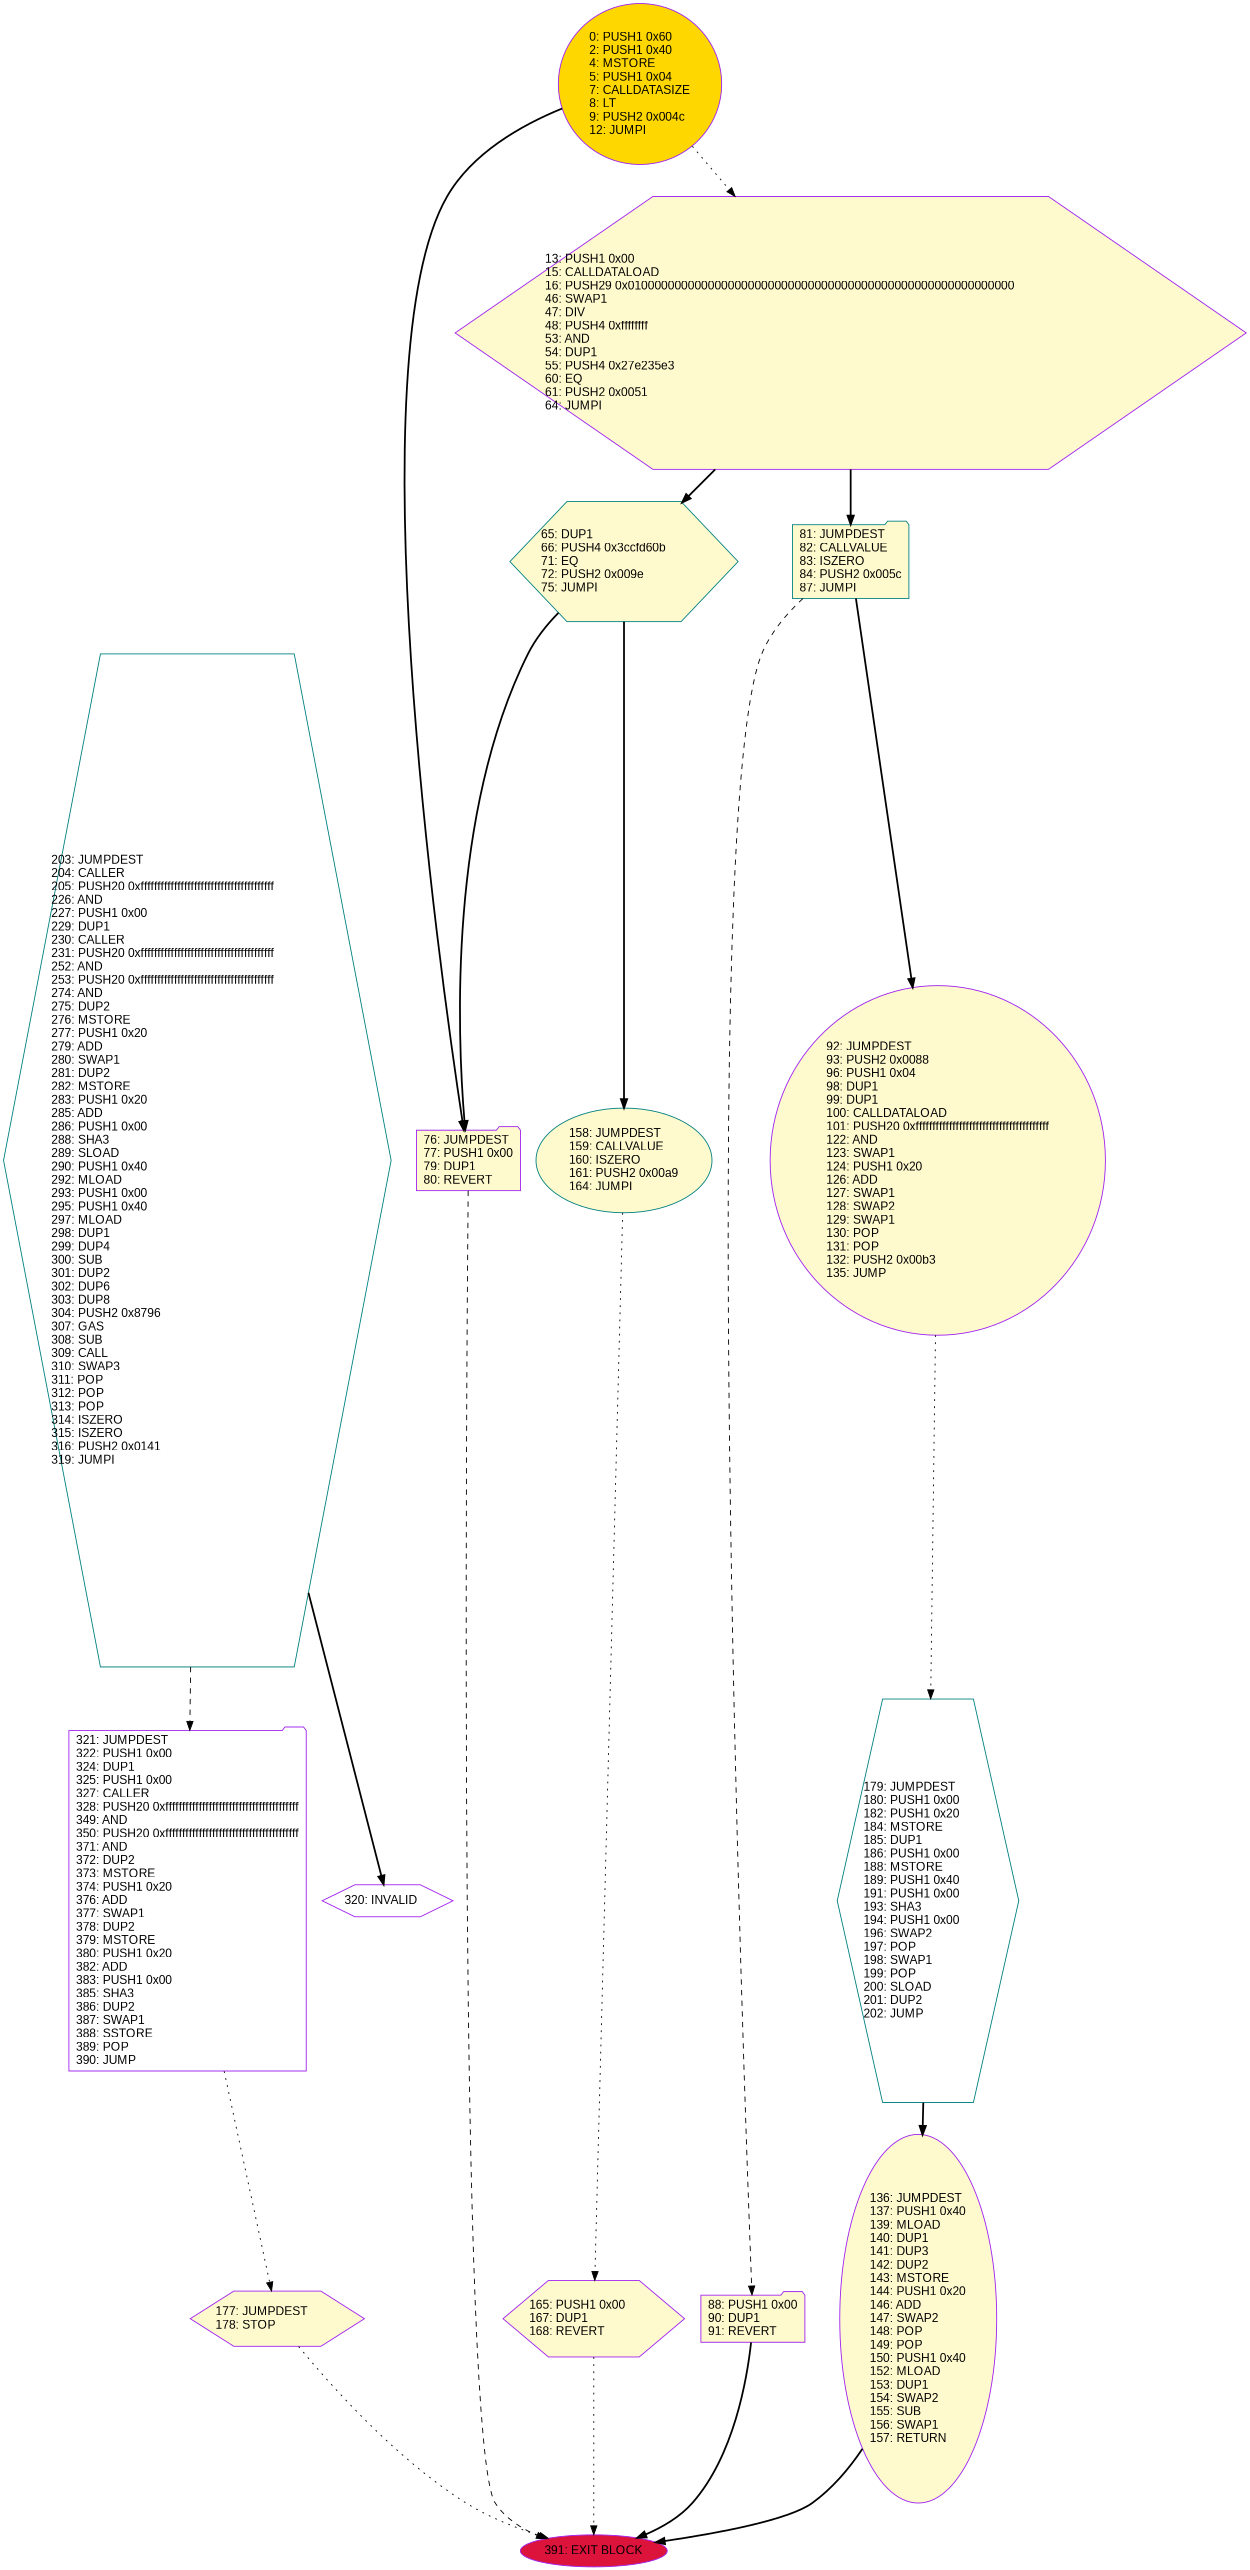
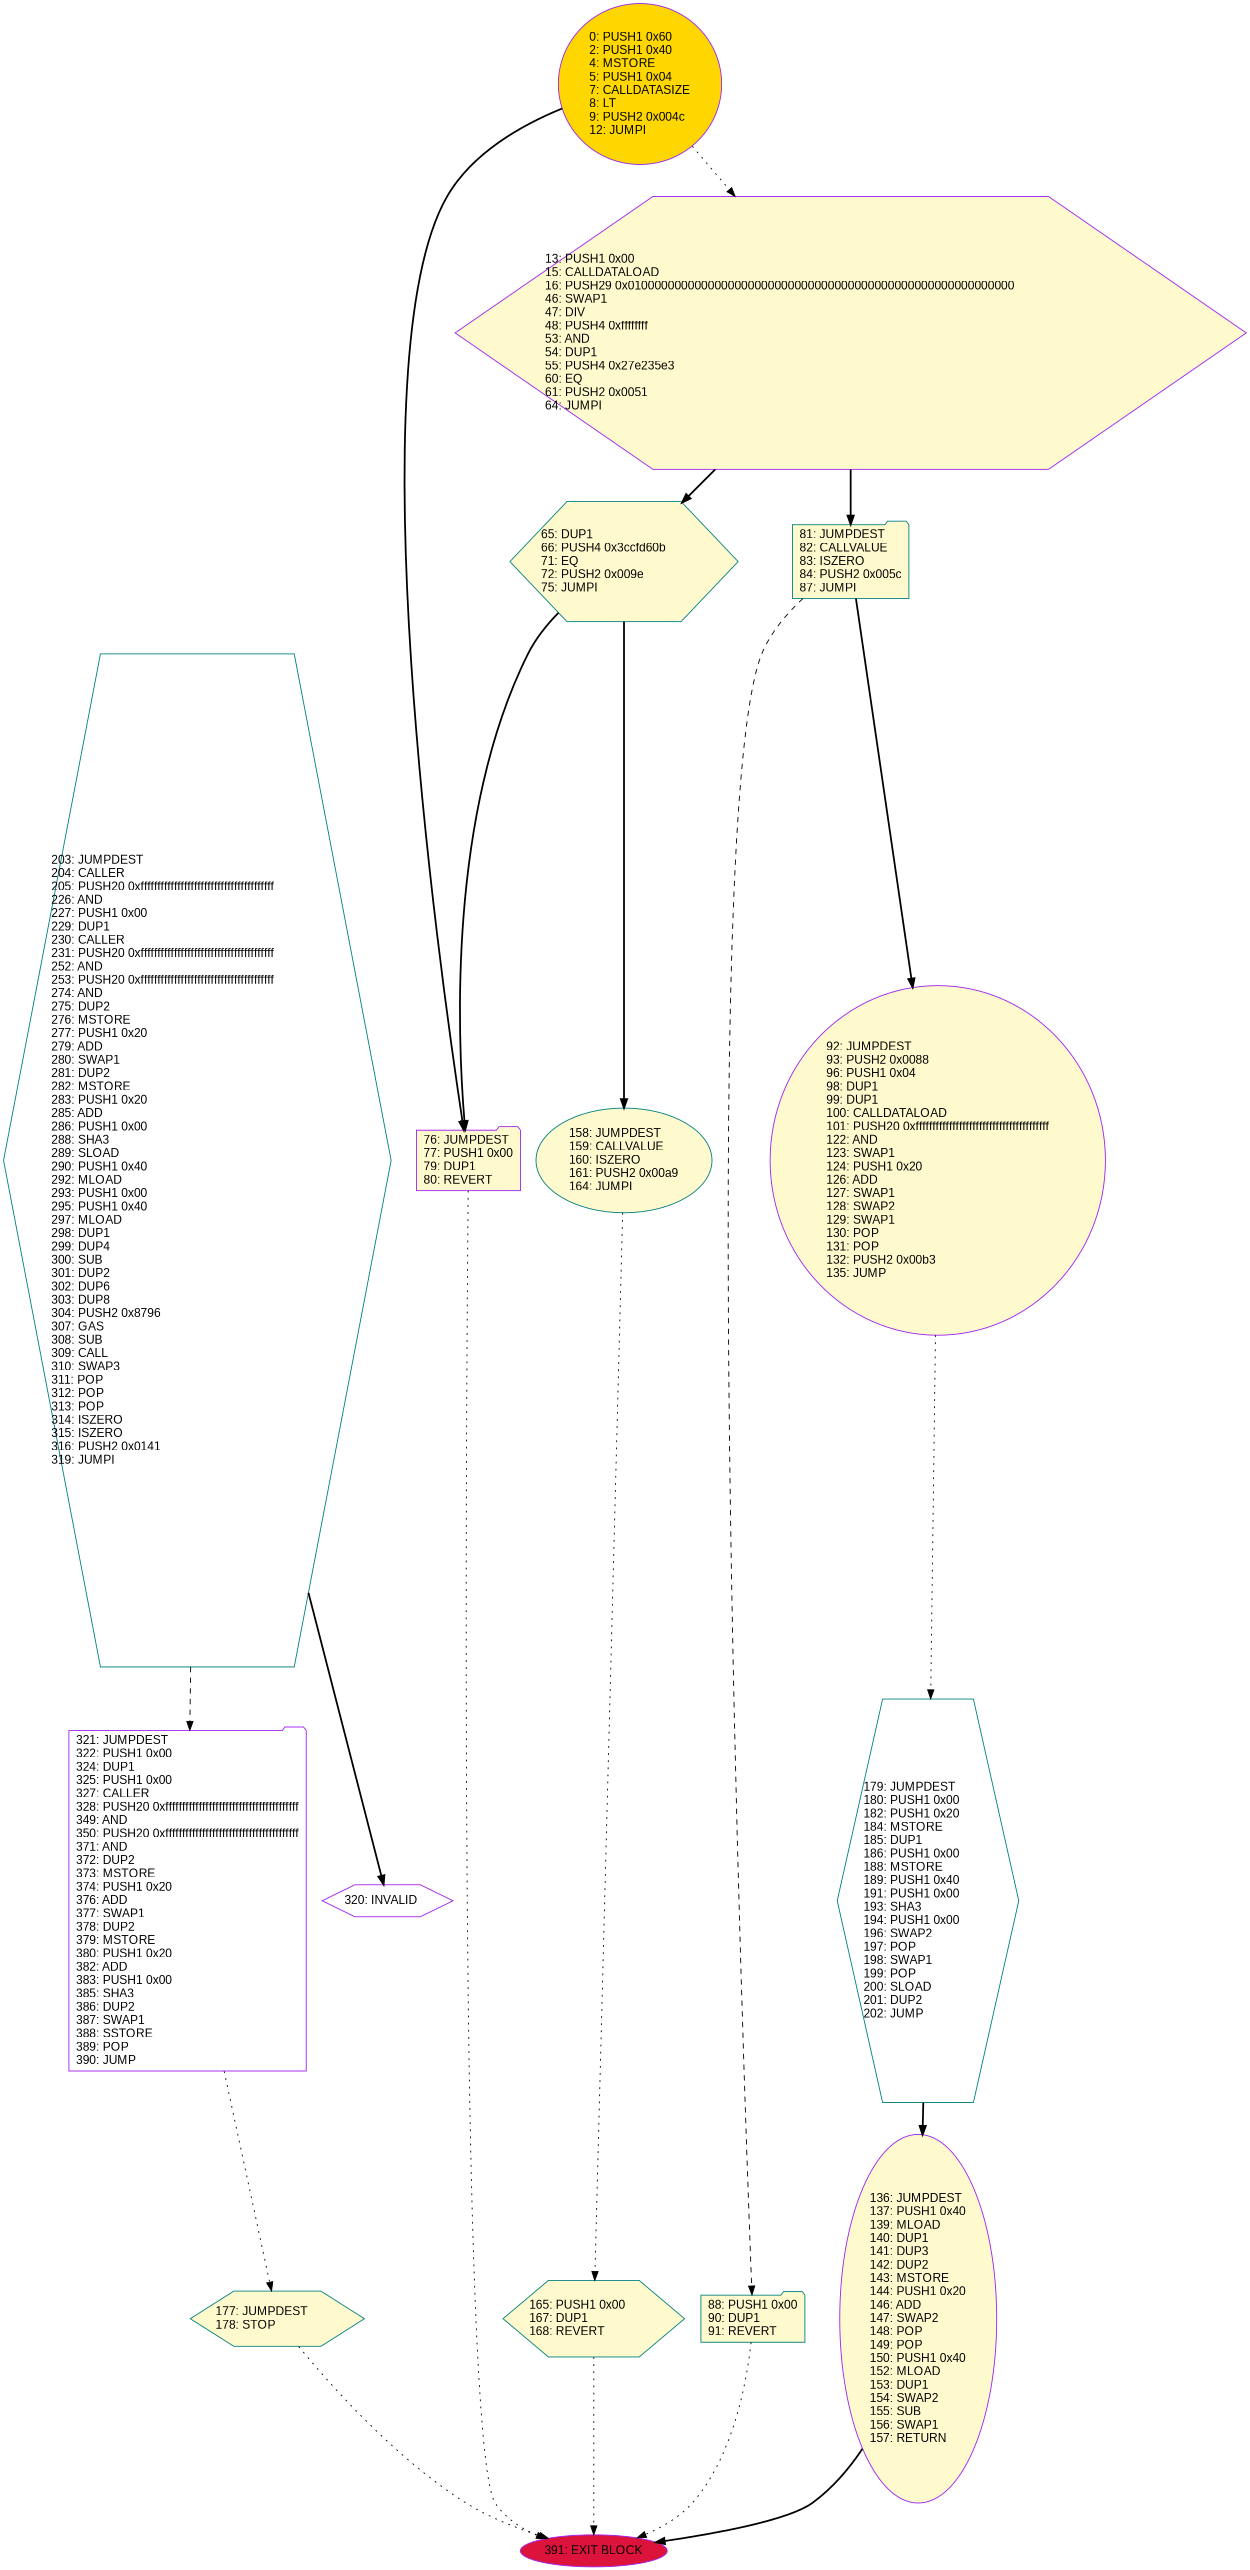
edge "76: JUMPDEST 77: PUSH1 0x00 79: DUP1 80: REVERT" -> "391: EXIT BLOCK": style dashed -> dotted
node "177: JUMPDEST 178: STOP": color purple -> teal
node "165: PUSH1 0x00 167: DUP1 168: REVERT": color purple -> teal
node "88: PUSH1 0x00 90: DUP1 91: REVERT": color purple -> teal
edge "88: PUSH1 0x00 90: DUP1 91: REVERT" -> "391: EXIT BLOCK": style bold -> dotted
